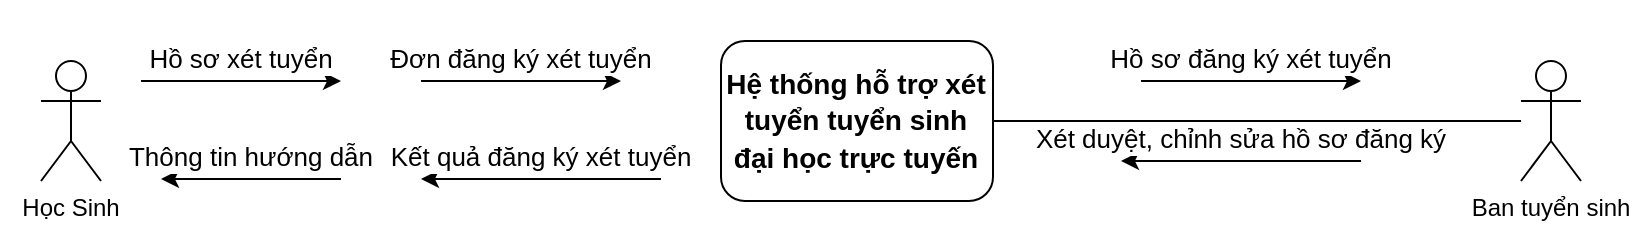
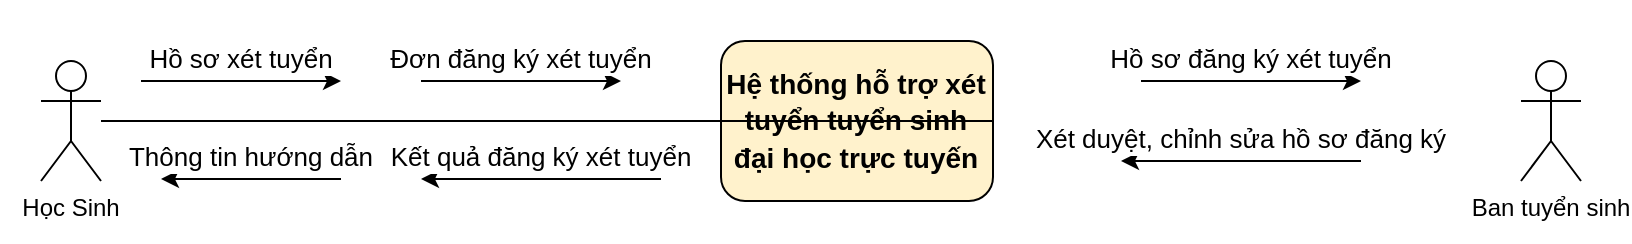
node "Hệ thống hỗ trợ xét tuyển tuyển sinh đại học trực tuyến": fillcolor #ffffff -> #fff2cc
edge "Hệ thống hỗ trợ xét tuyển tuyển sinh đại học trực tuyến" -- "Ban tuyển sinh": now "Hệ thống hỗ trợ xét tuyển tuyển sinh đại học trực tuyến" -- "Học Sinh"
